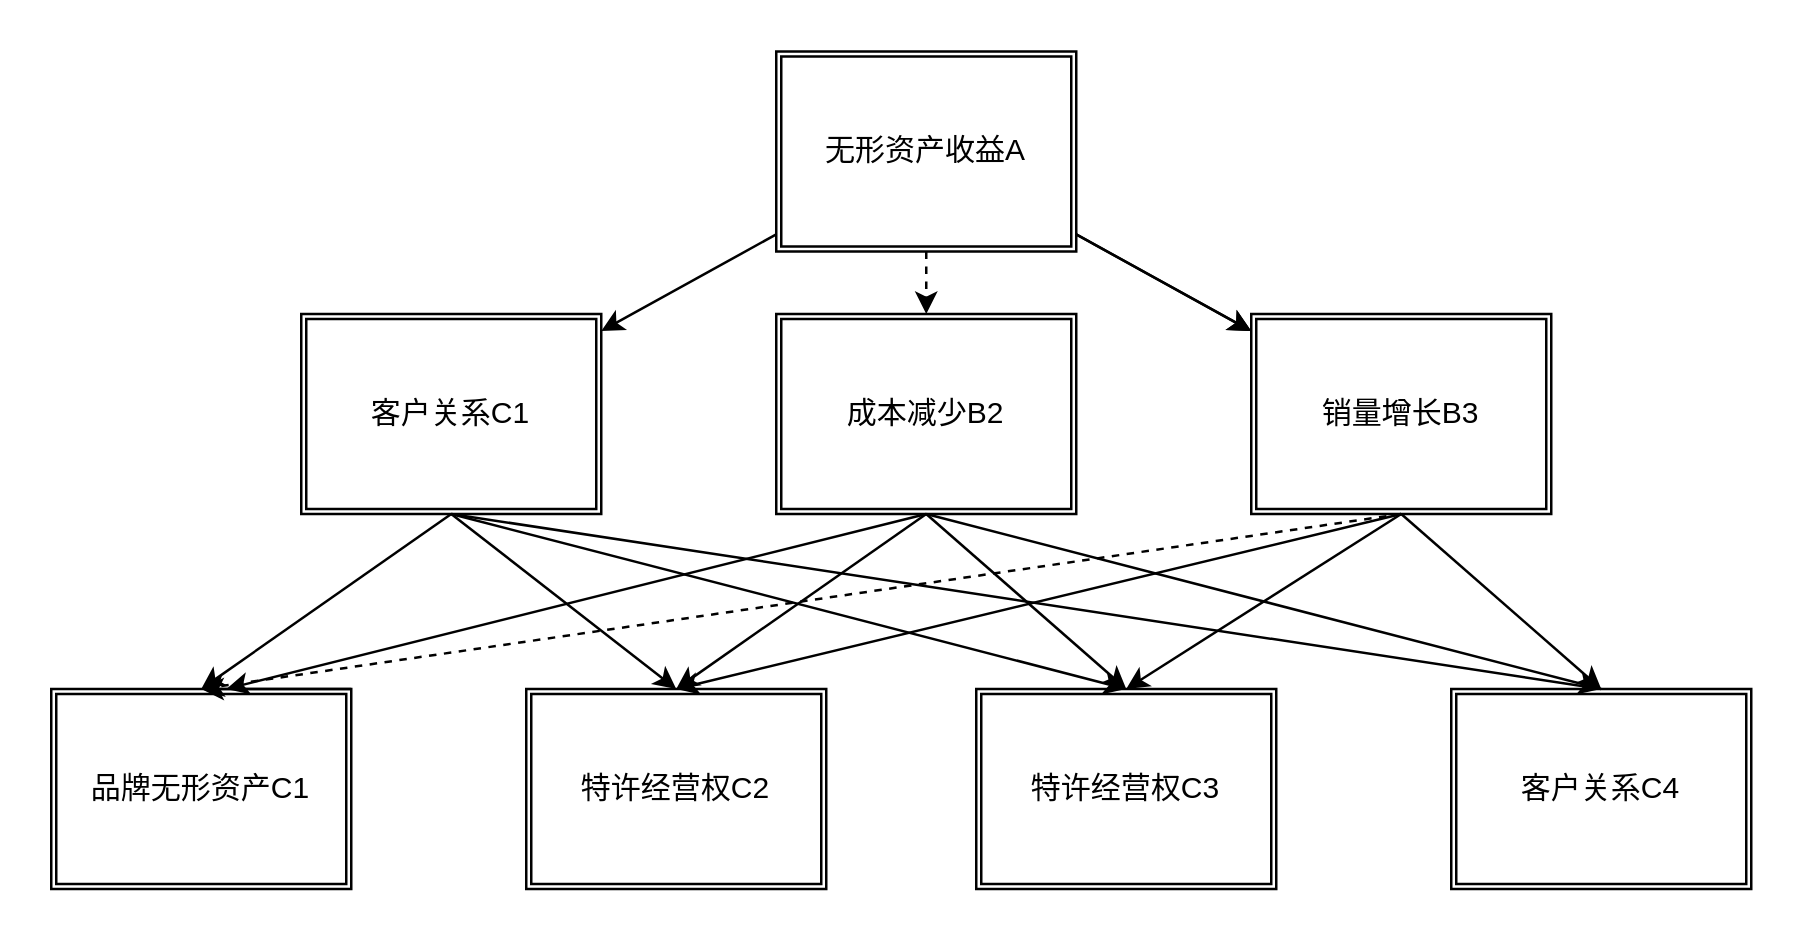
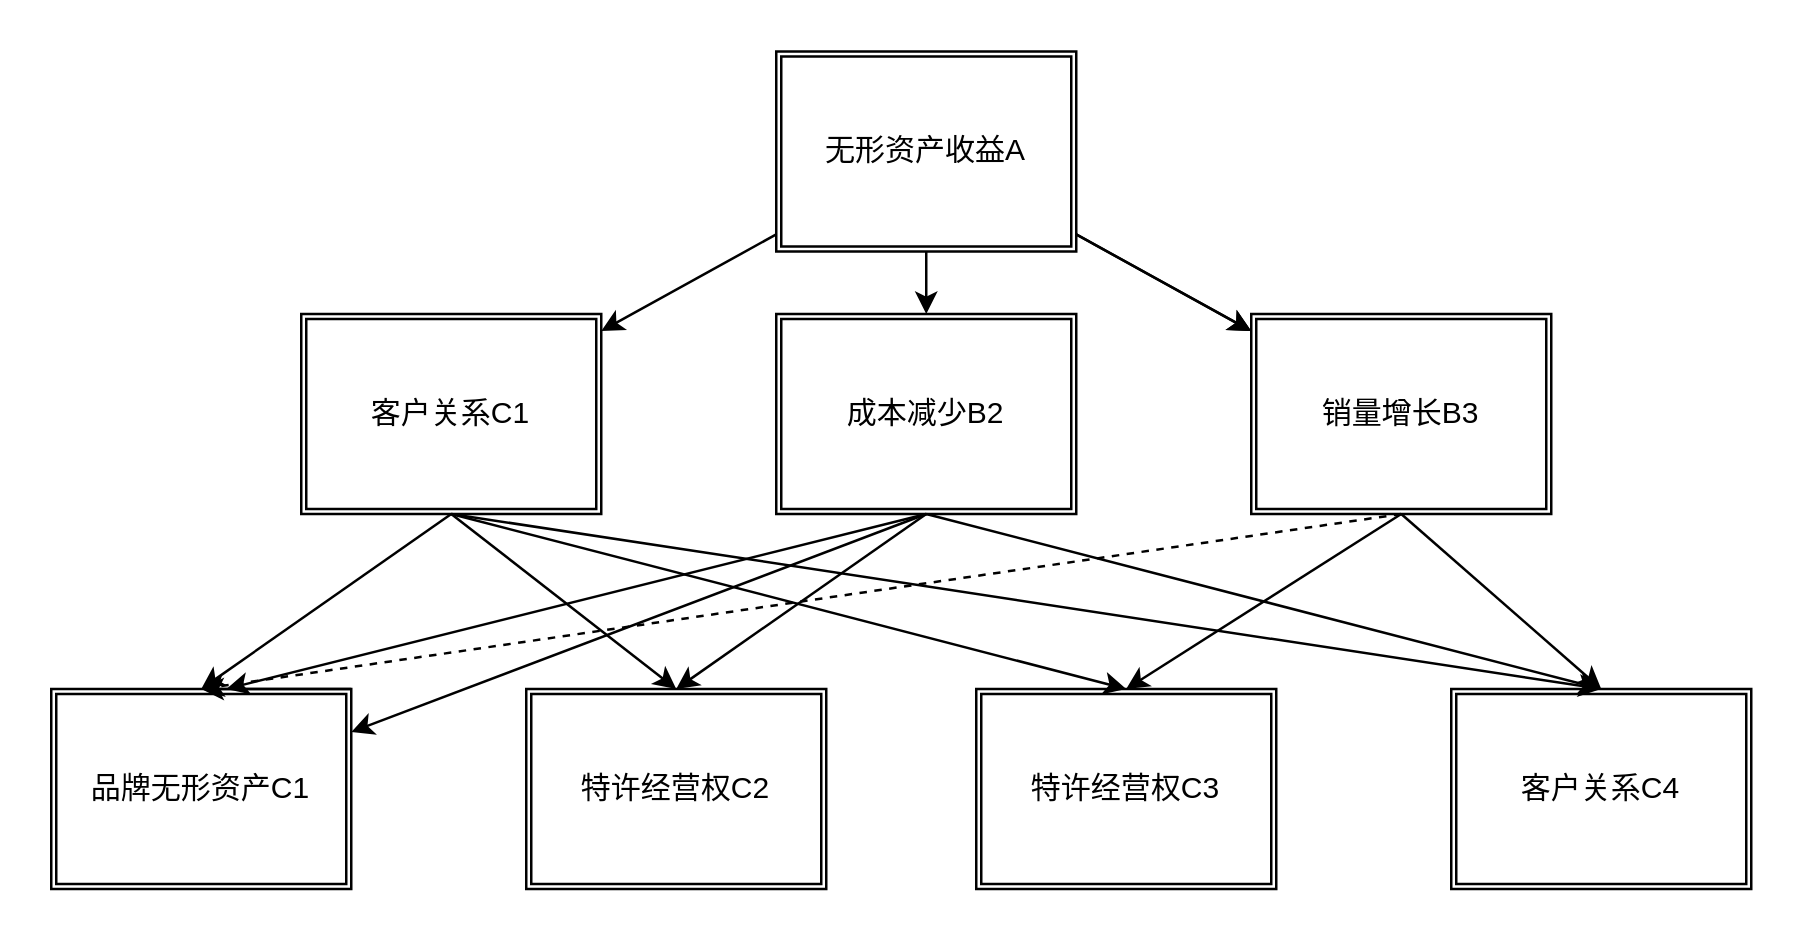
edge "无形资产收益A" -> "成本减少B2": style dashed -> solid
edge "销量增长B3" -> "特许经营权C2": removed
edge "成本减少B2" -> "特许经营权C3": now "成本减少B2" -> "品牌无形资产C1"
edge "客户关系C1" -- "客户关系C4": arrowhead none -> classic
